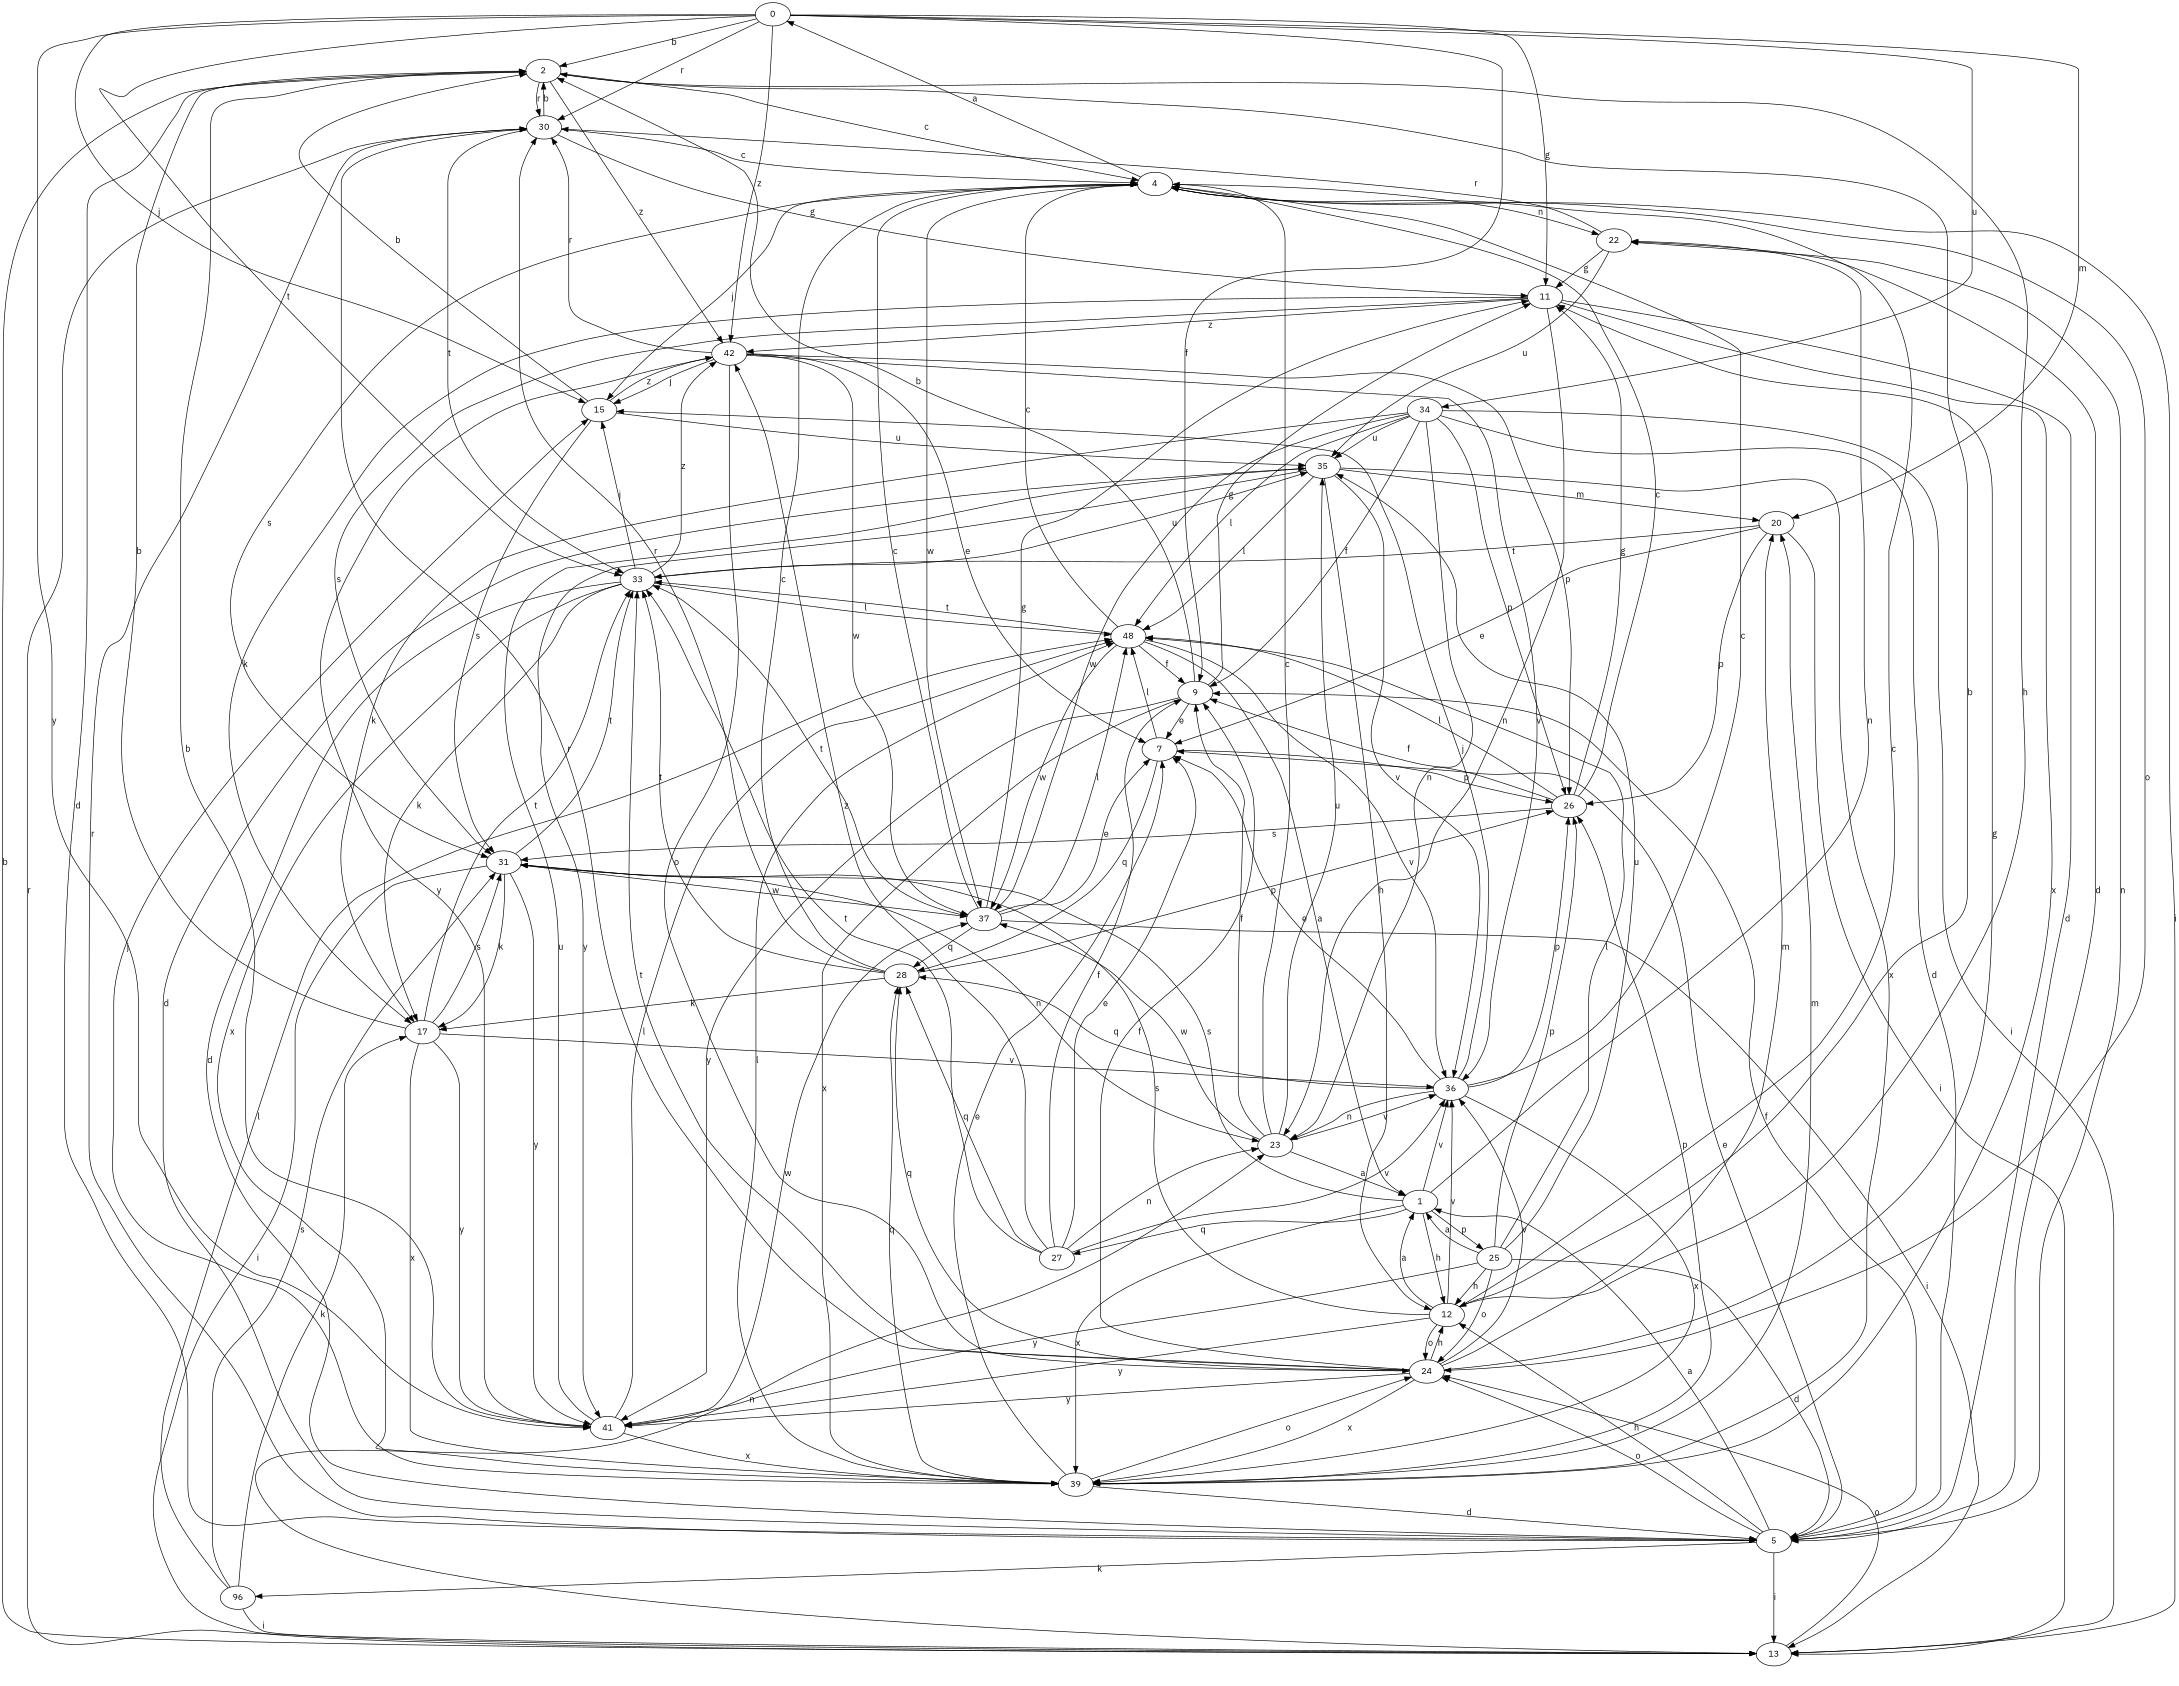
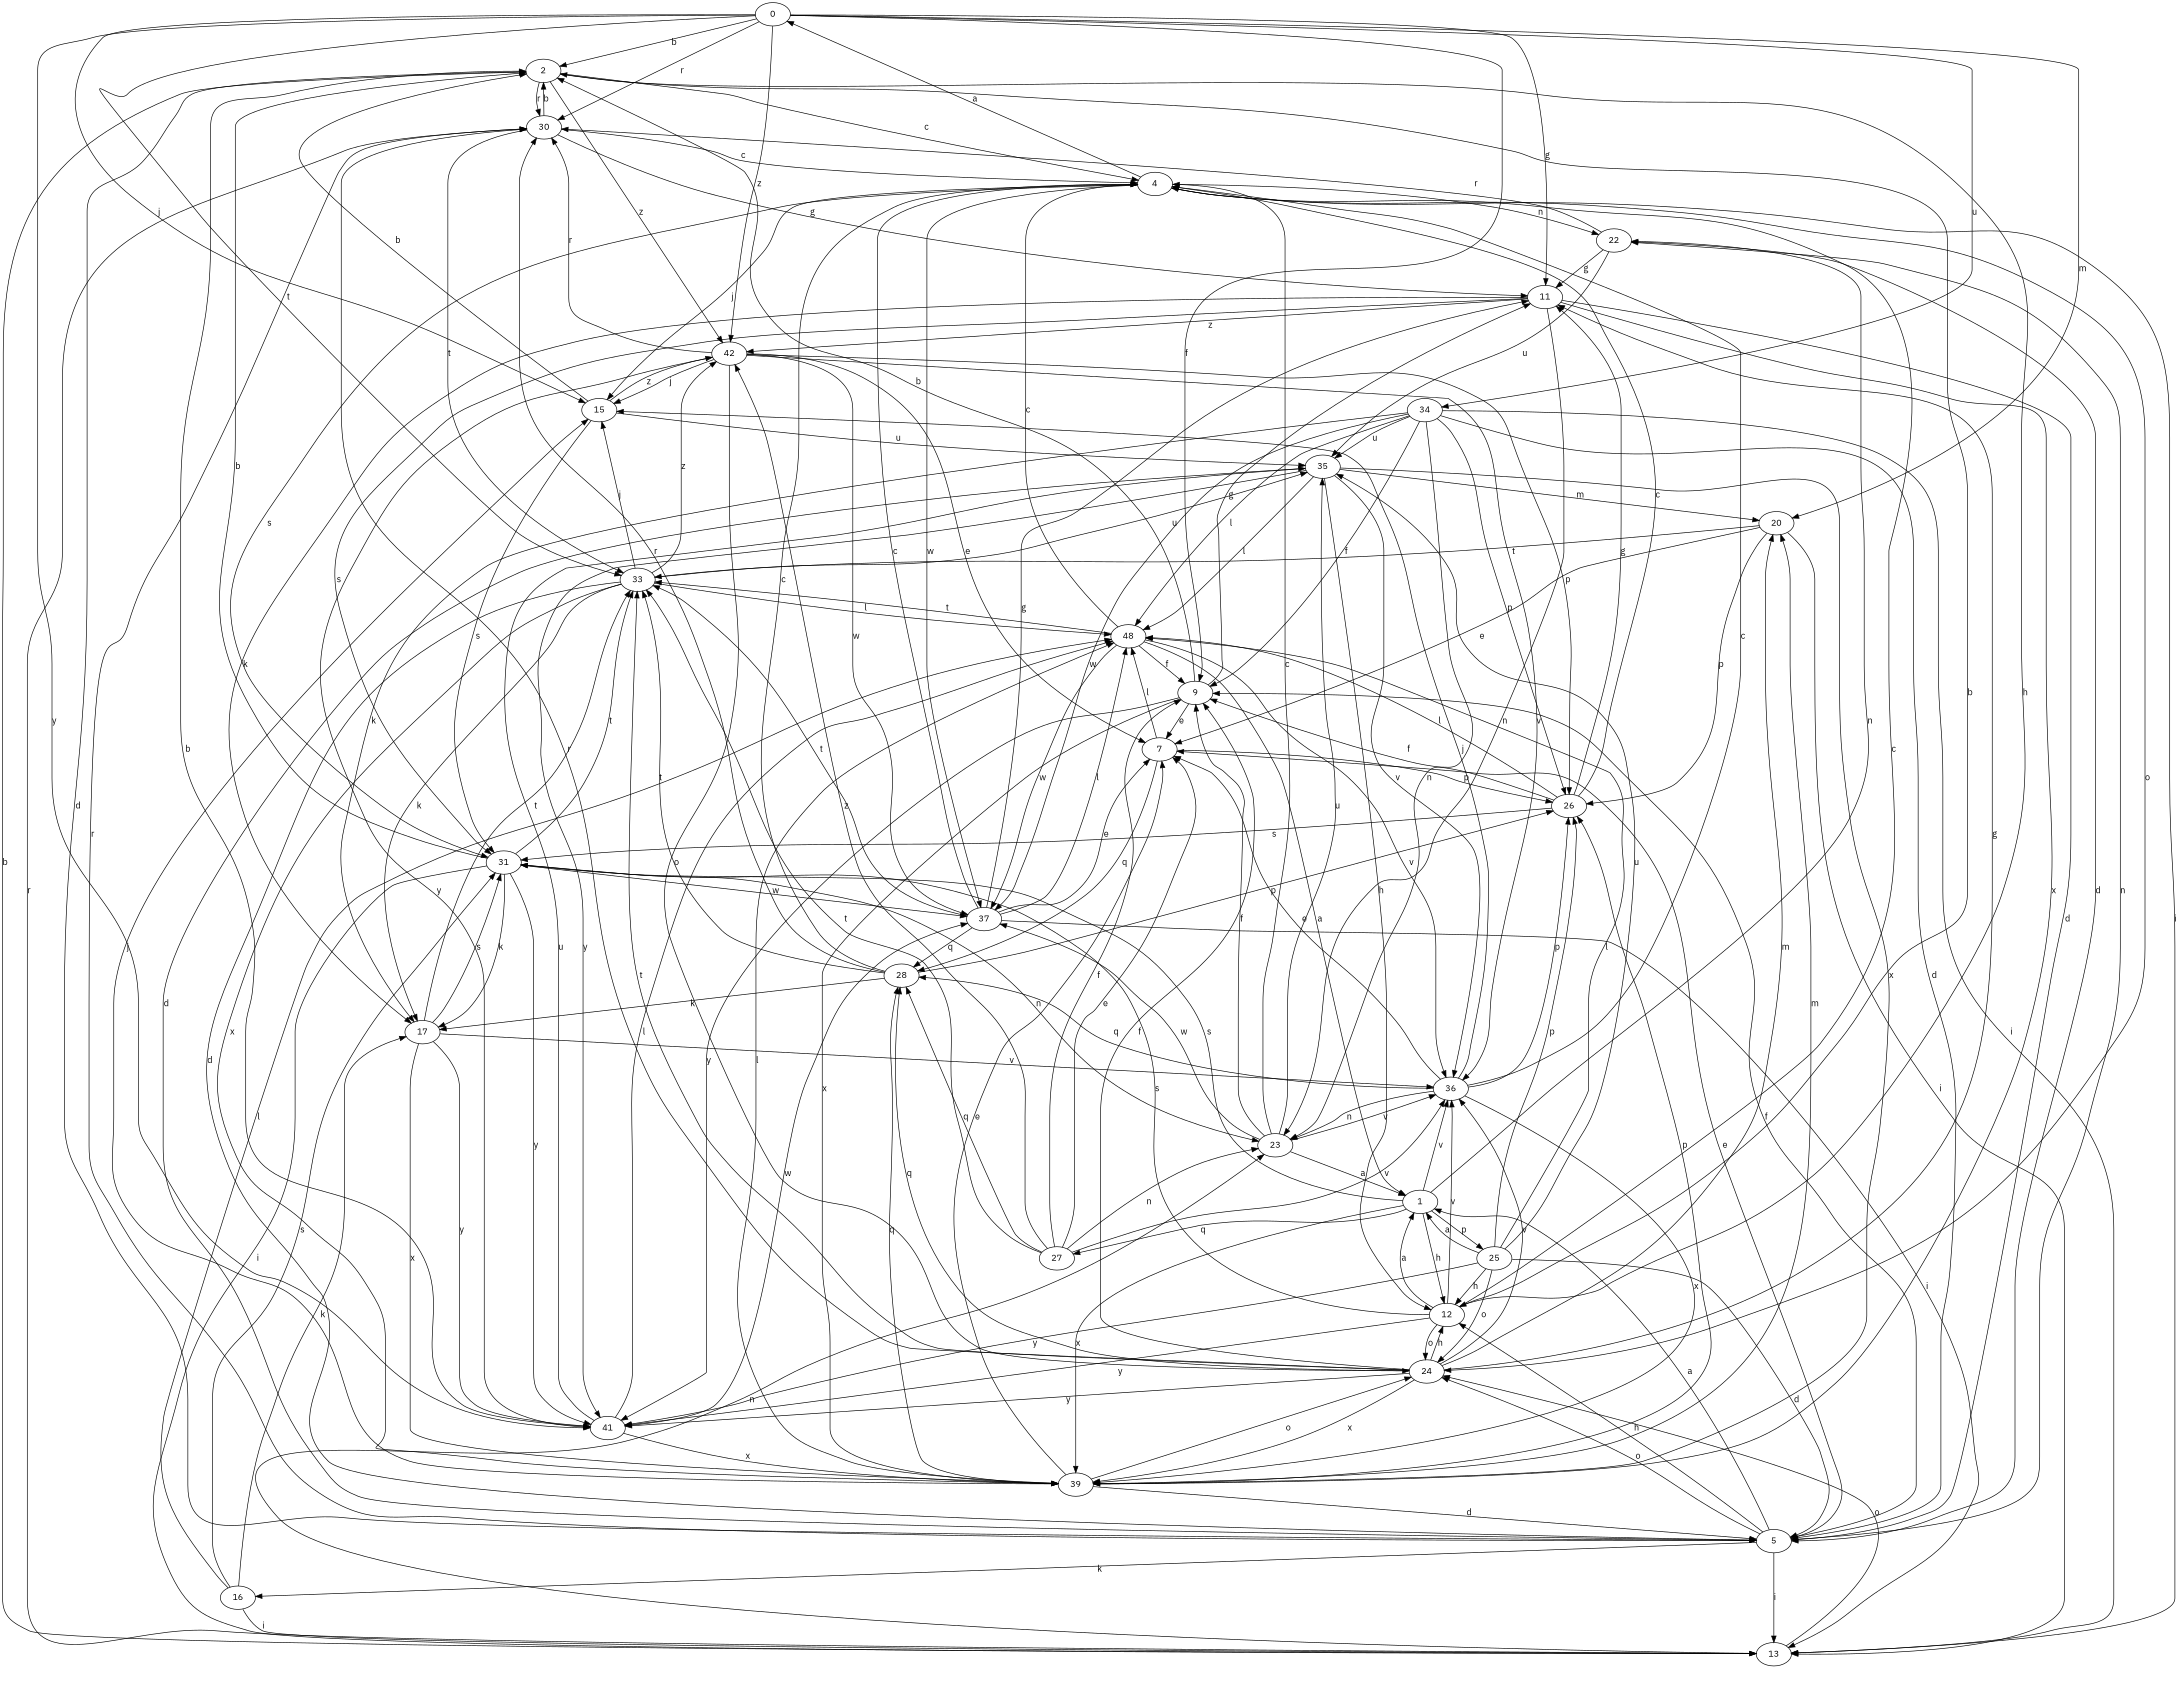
edge "17" -> "2": now "31" -> "2"
node "96": label "96" -> "16"
